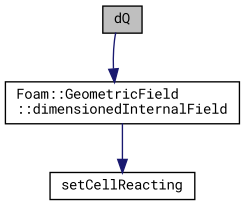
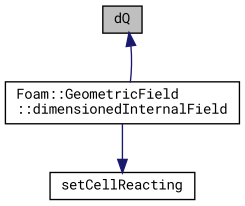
edge "dQ" -> "Foam::GeometricField ::dimensionedInternalField": reversed
